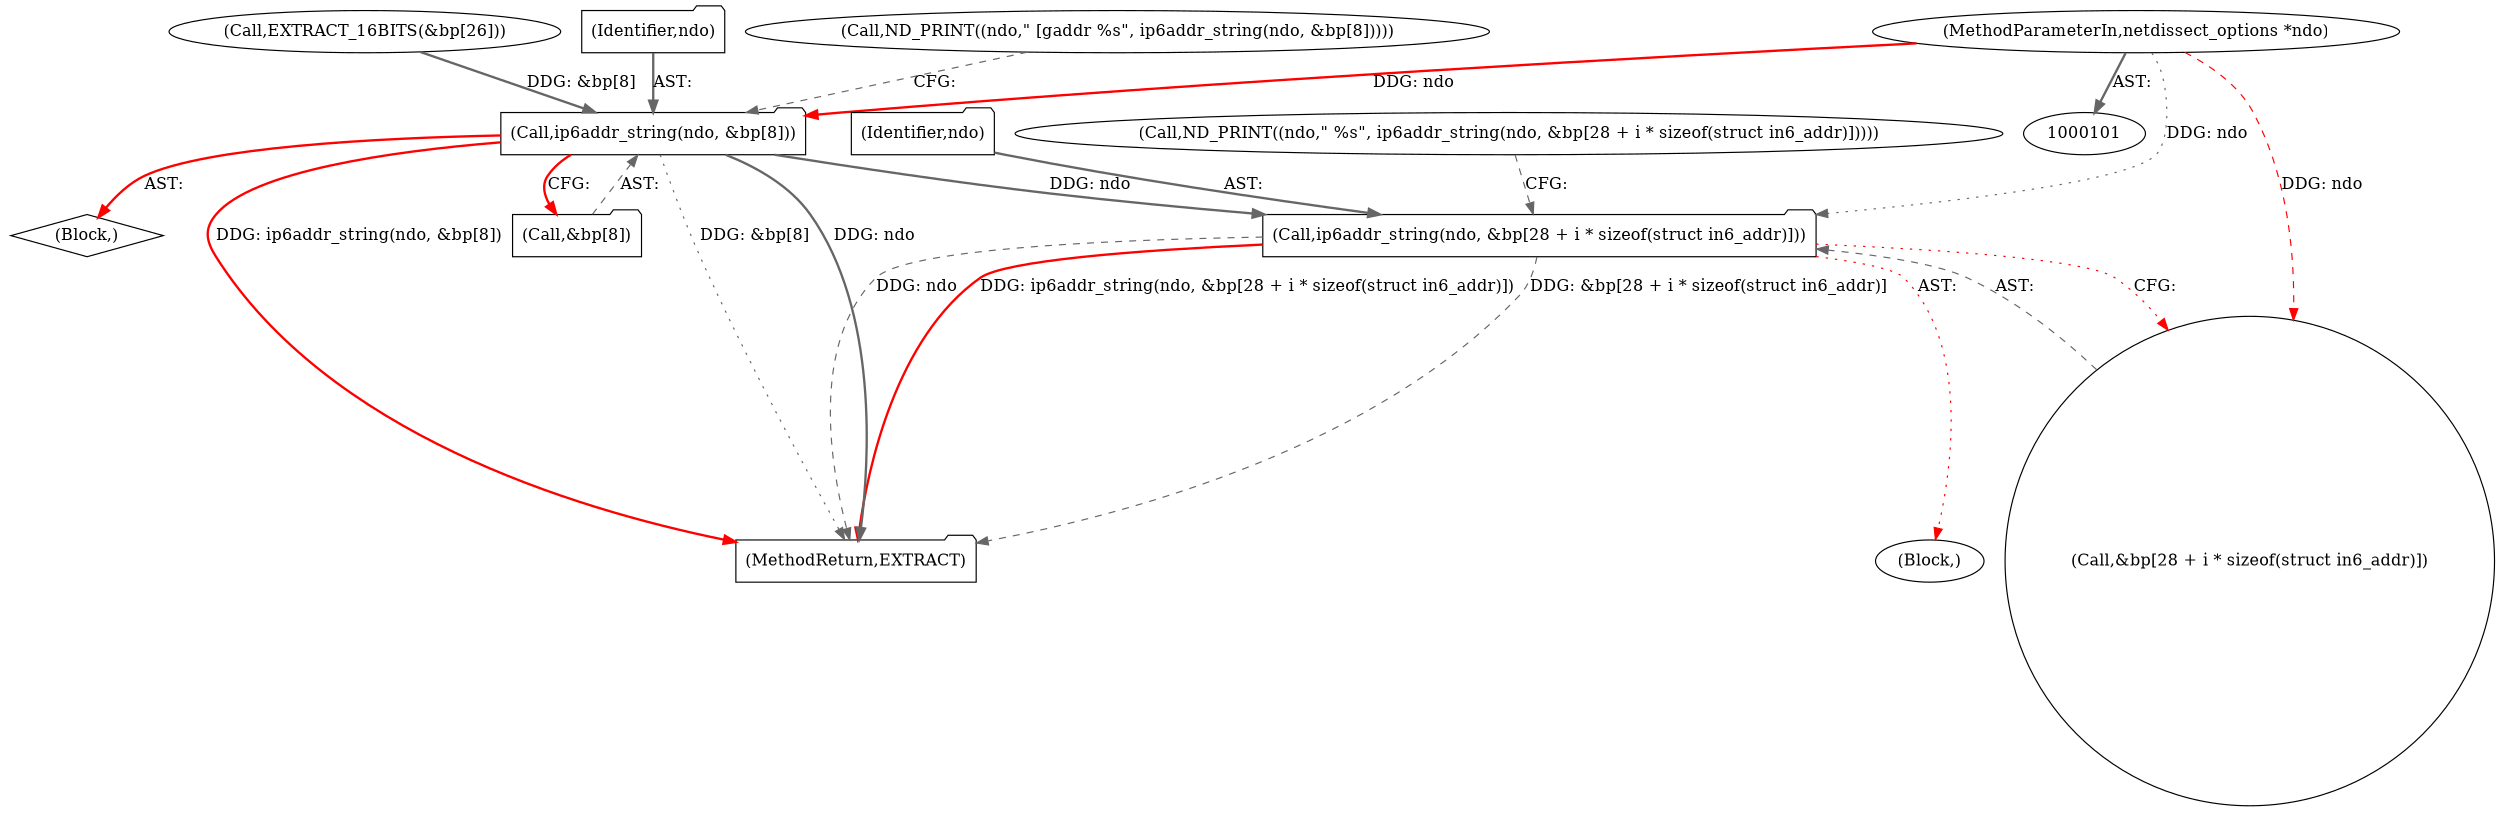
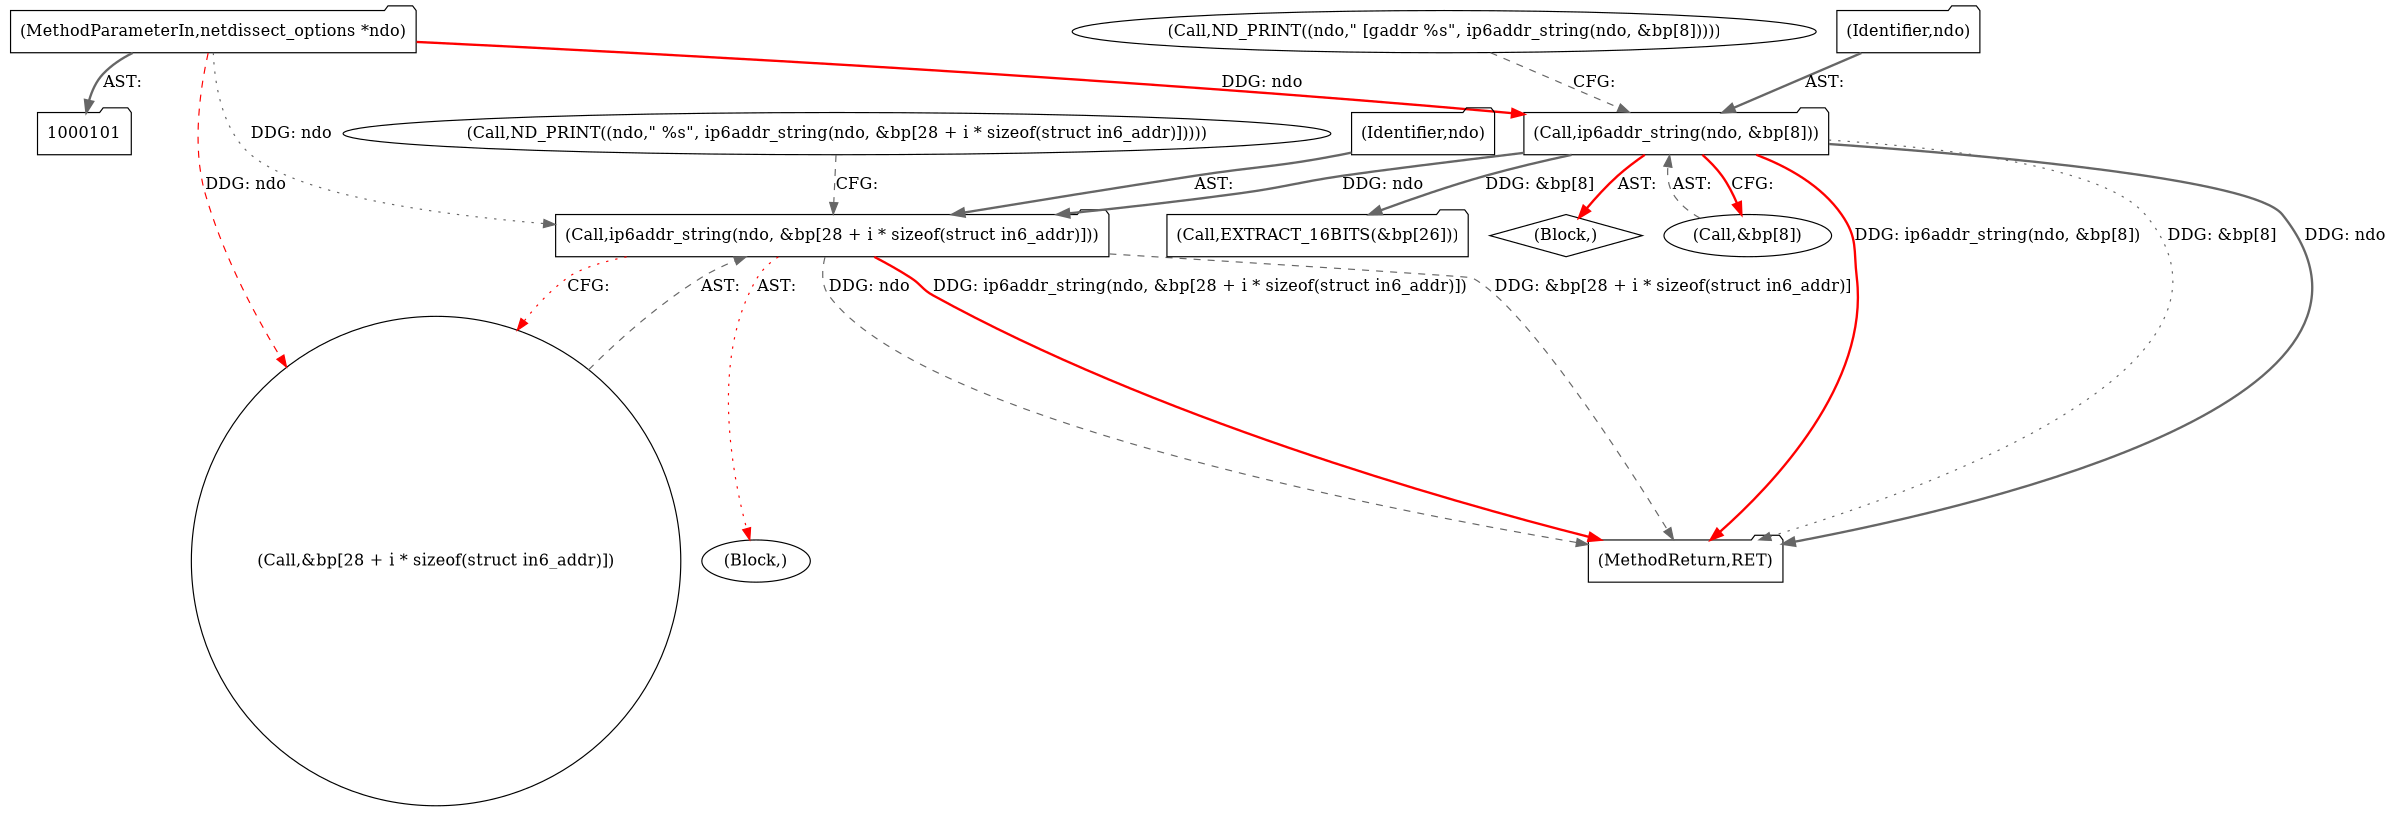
node "(Call,EXTRACT_16BITS(&bp[26]))": shape ellipse -> folder
node "(MethodParameterIn,netdissect_options *ndo)": shape ellipse -> folder
edge "(Call,EXTRACT_16BITS(&bp[26]))" -> "(Call,ip6addr_string(ndo, &bp[8]))": reversed
node "1000101": shape ellipse -> folder
node "(Call,&bp[8])": shape folder -> ellipse
node "(MethodReturn,EXTRACT)": label "(MethodReturn,EXTRACT)" -> "(MethodReturn,RET)"
